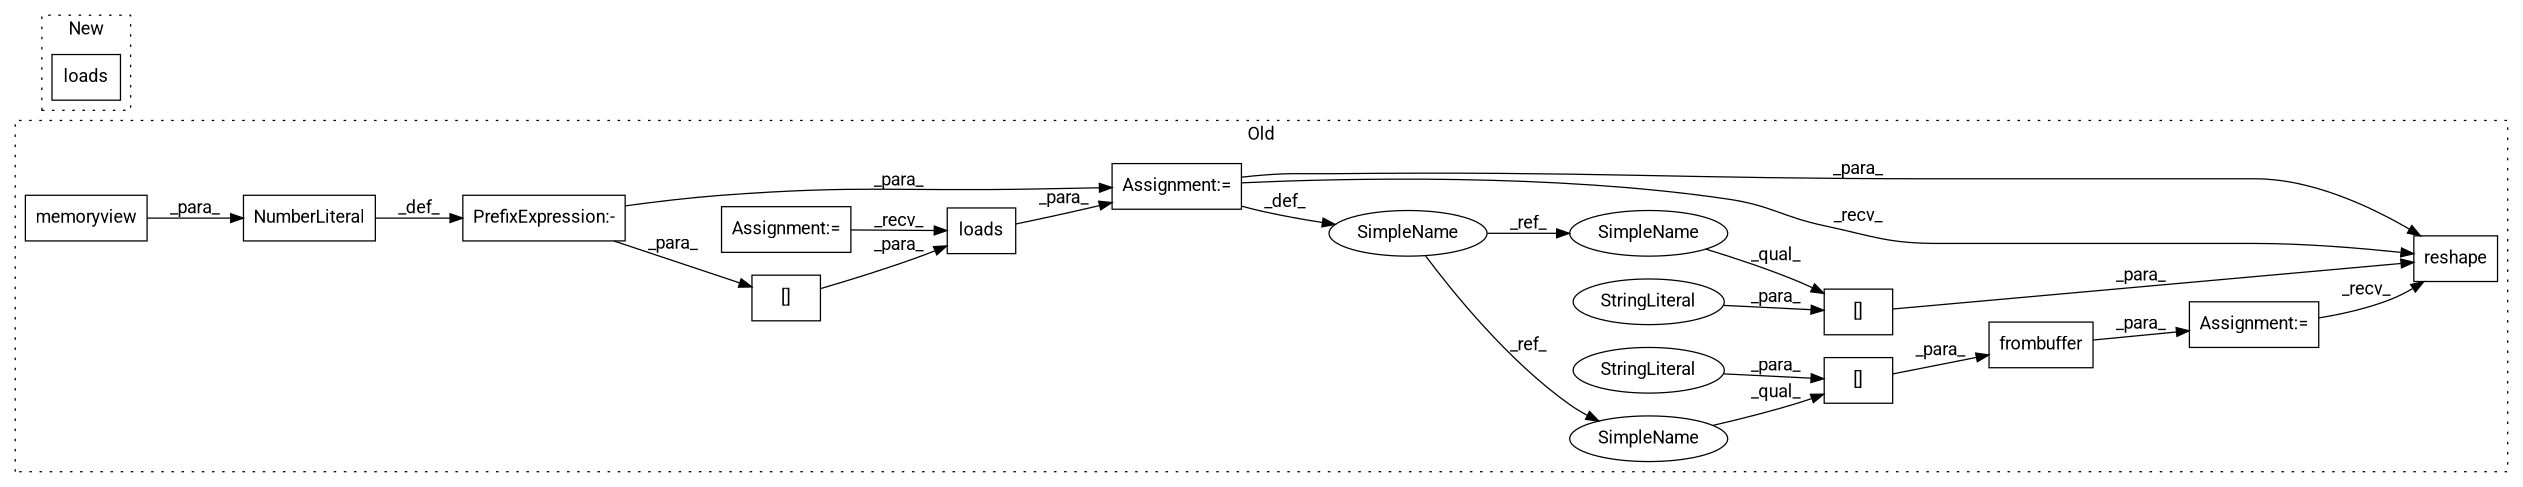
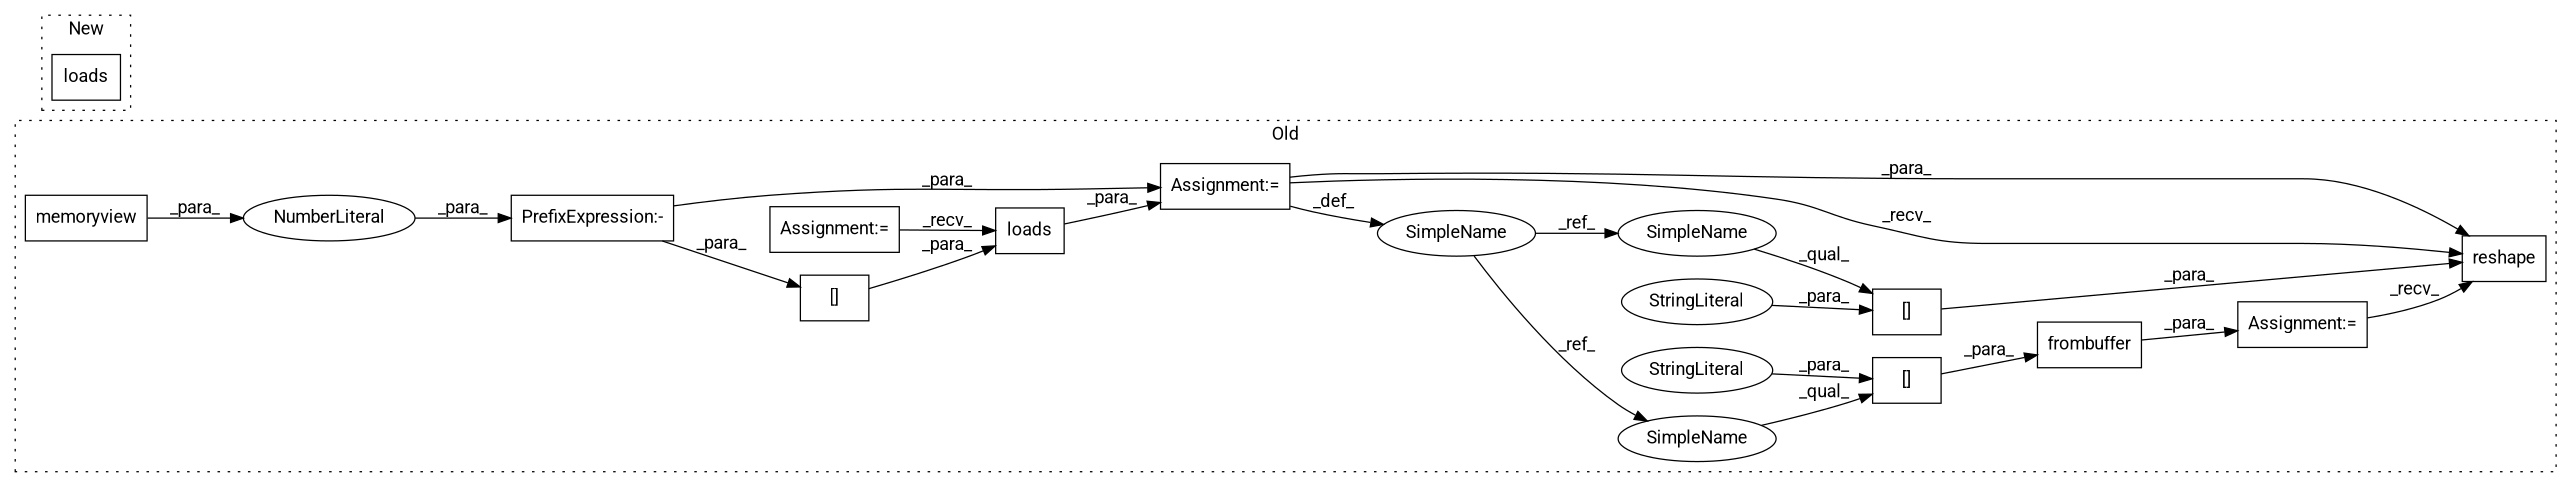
edge "NumberLiteral" -> "PrefixExpression:-": label "_def_" -> "_para_"
node "NumberLiteral": shape box -> ellipse
